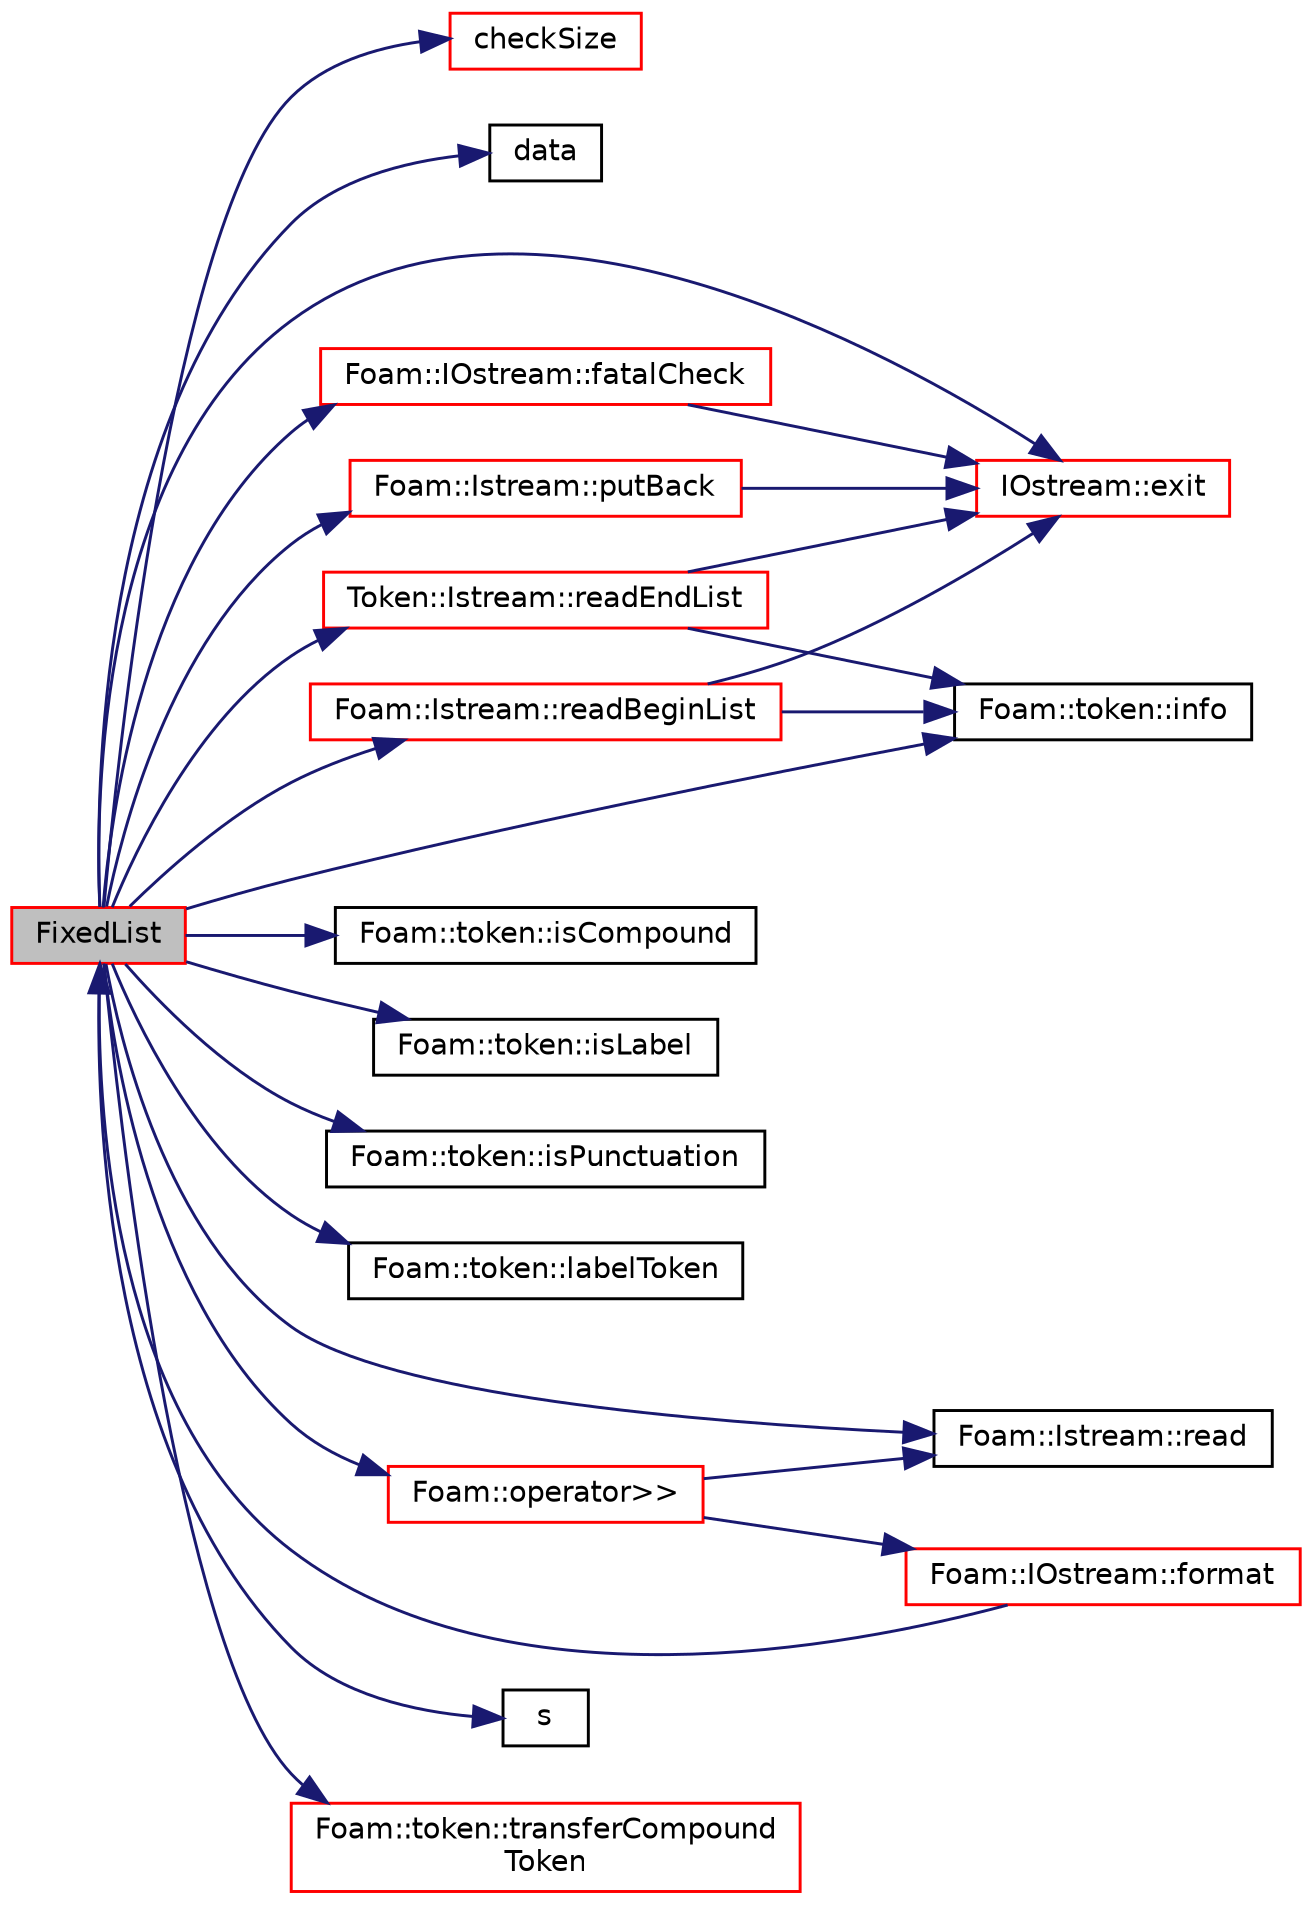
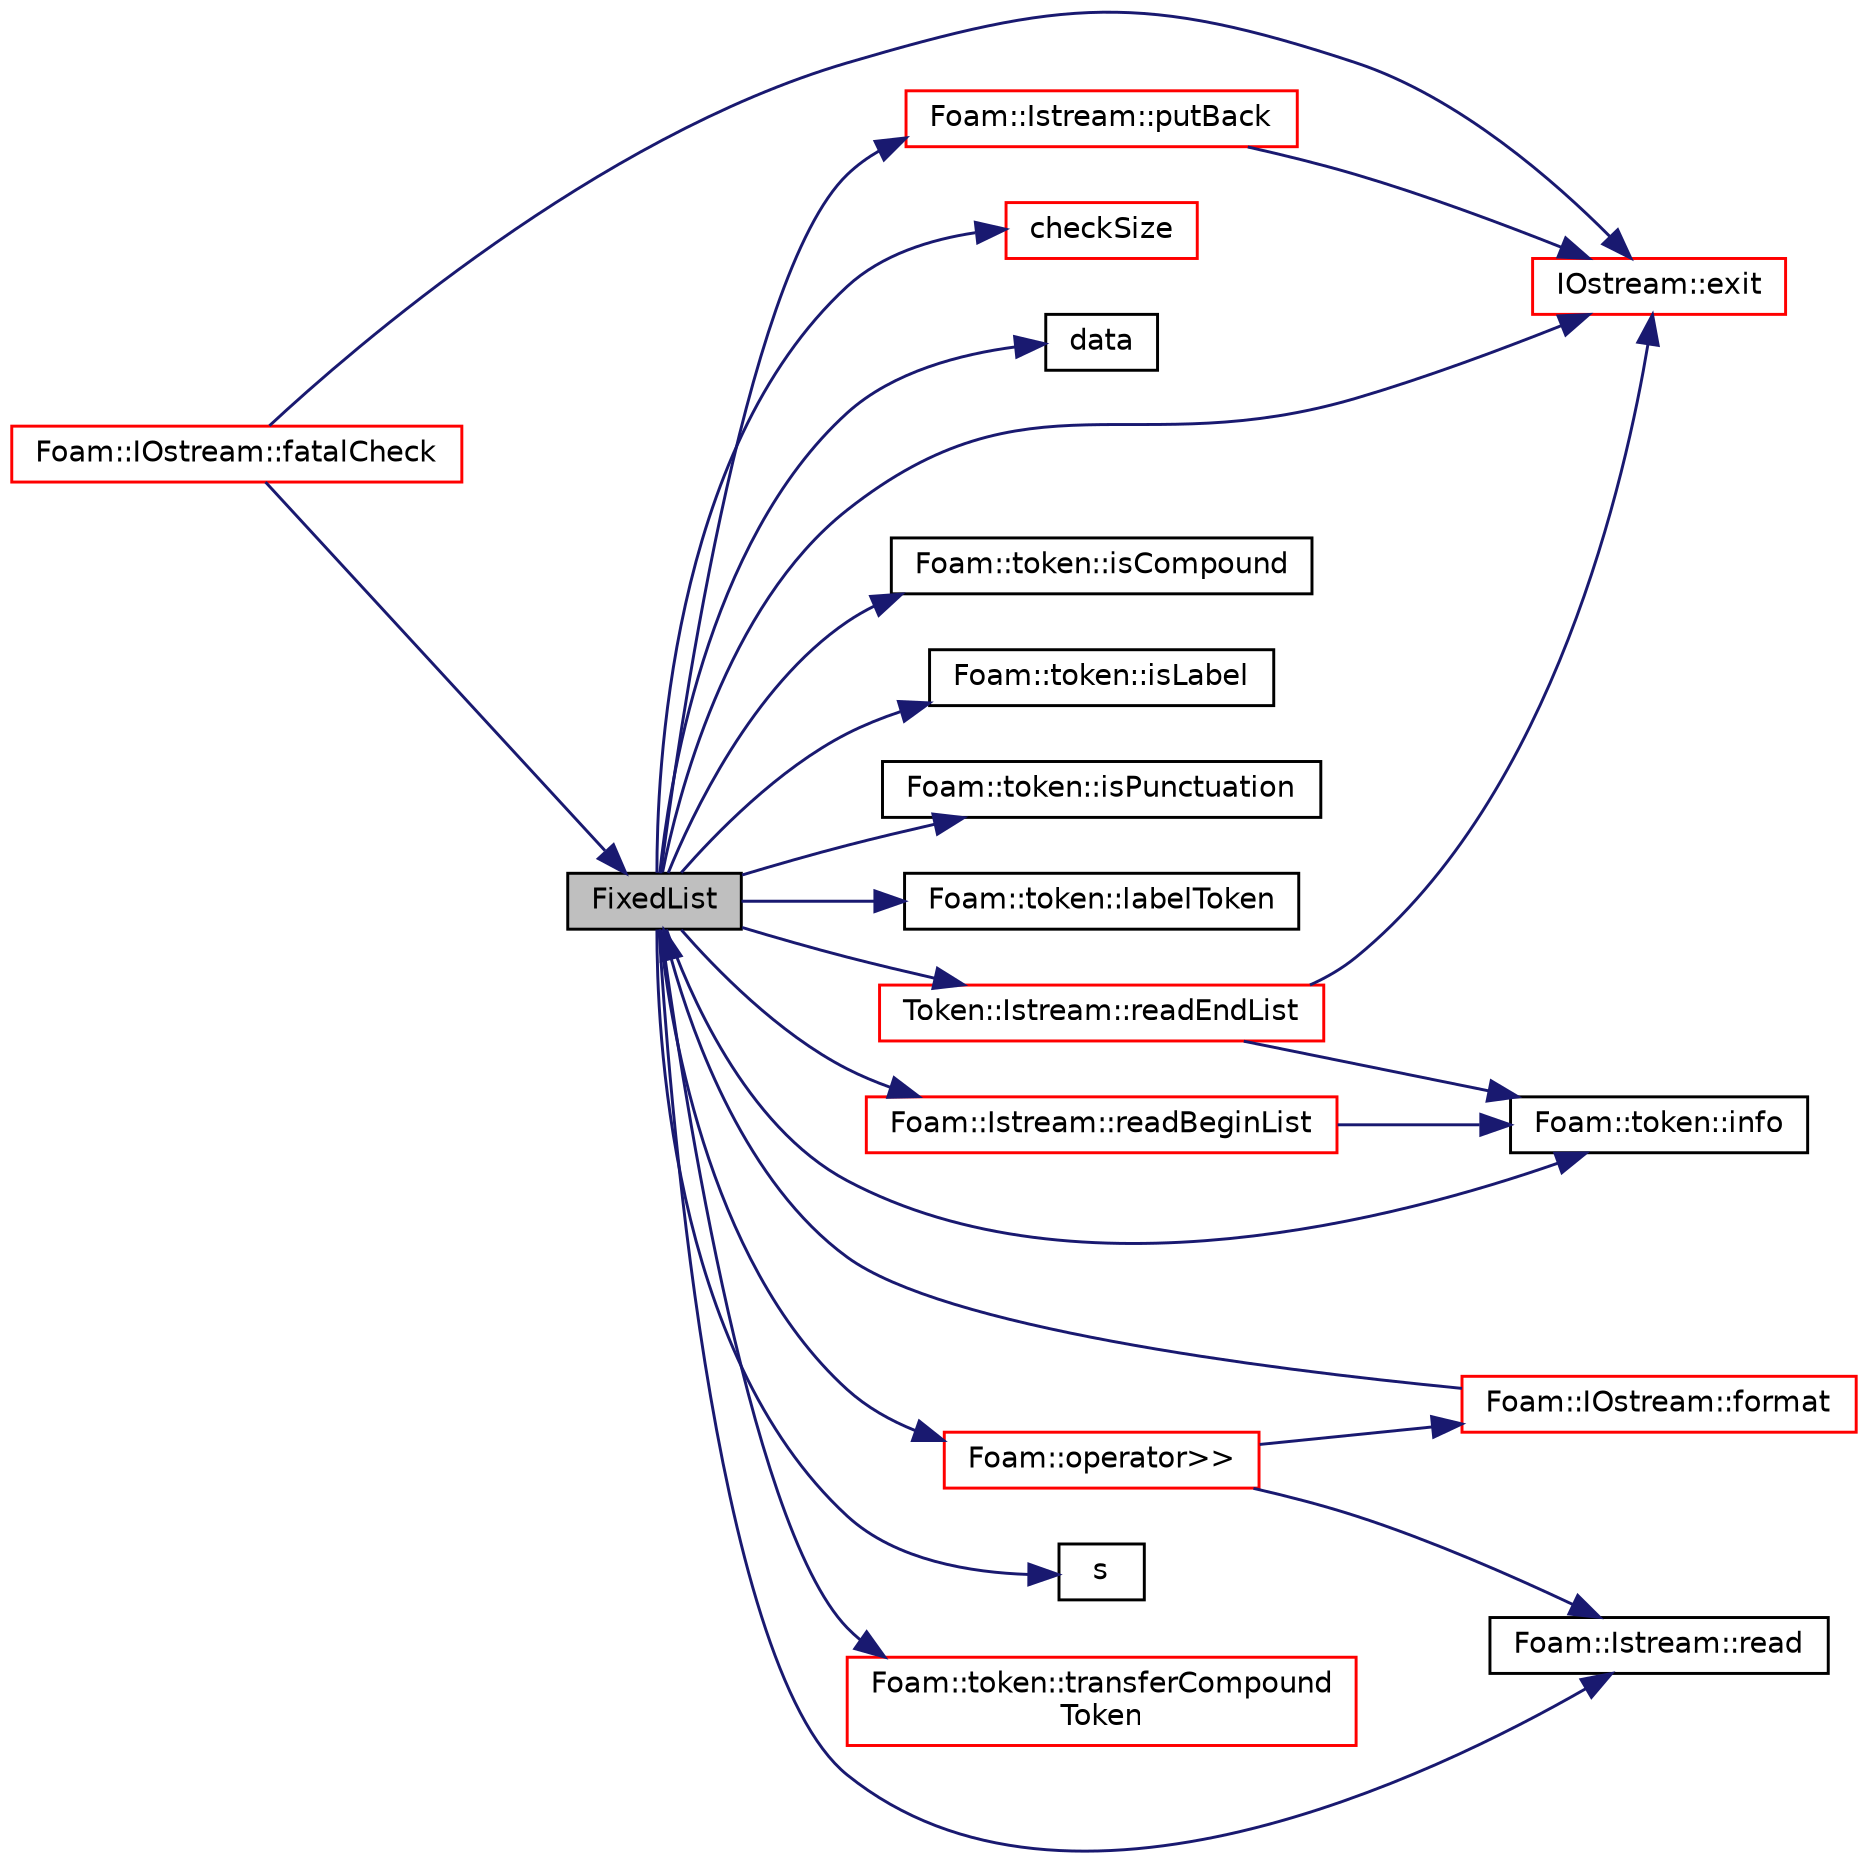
edge "Foam::Istream::readBeginList" -> "IOstream::exit": removed
edge "FixedList" -> "Foam::IOstream::fatalCheck": reversed
node "FixedList": color red -> black
